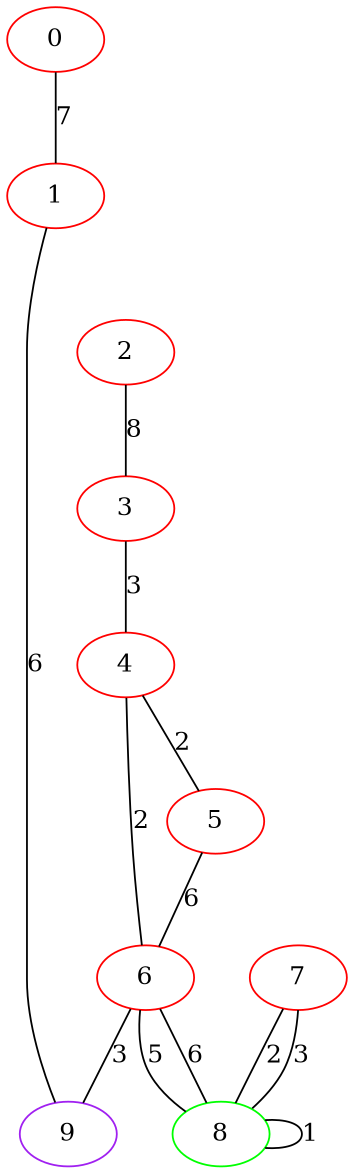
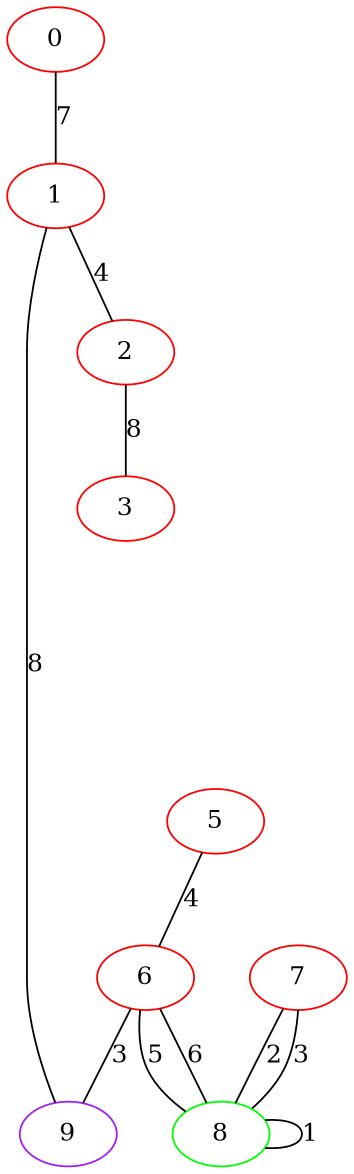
edge "1" -- "2": added, label "4"
edge "1" -- "9": label "6" -> "8"
node "4": removed
edge "5" -- "6": label "6" -> "4"
